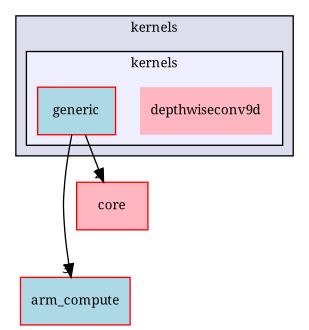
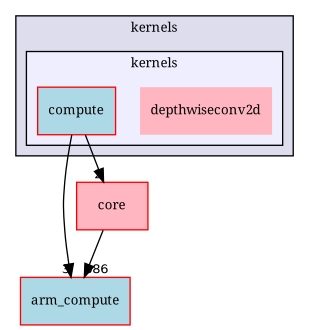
node "generic": label "generic" -> "compute"
node "depthwiseconv9d": label "depthwiseconv9d" -> "depthwiseconv2d"
edge "core" -> "arm_compute": added
